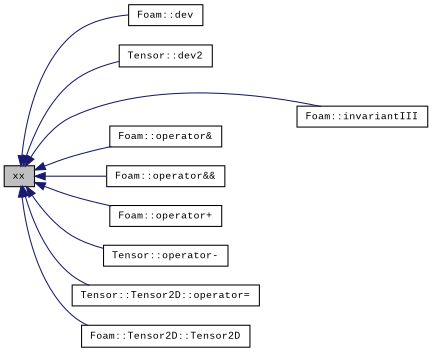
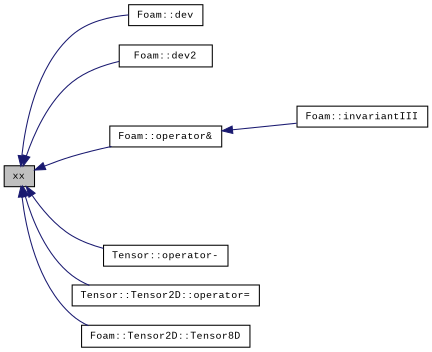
node "Tensor::dev2": label "Tensor::dev2" -> "Foam::dev2"
edge "Foam::invariantIII" -> "xx": now "Foam::invariantIII" -> "Foam::operator&"
node "Foam::operator&&": removed
node "Foam::operator+": removed
node "Foam::Tensor2D::Tensor2D": label "Foam::Tensor2D::Tensor2D" -> "Foam::Tensor2D::Tensor8D"
